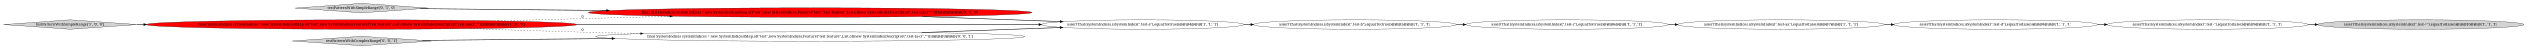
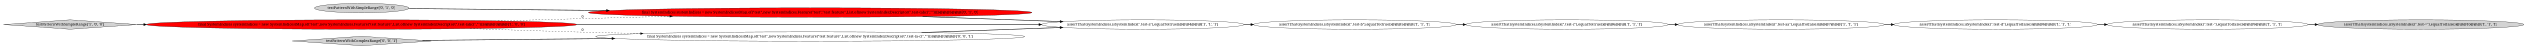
node "testPatternWithSimpleRange['0', '1', '0']": shape diamond -> ellipse
